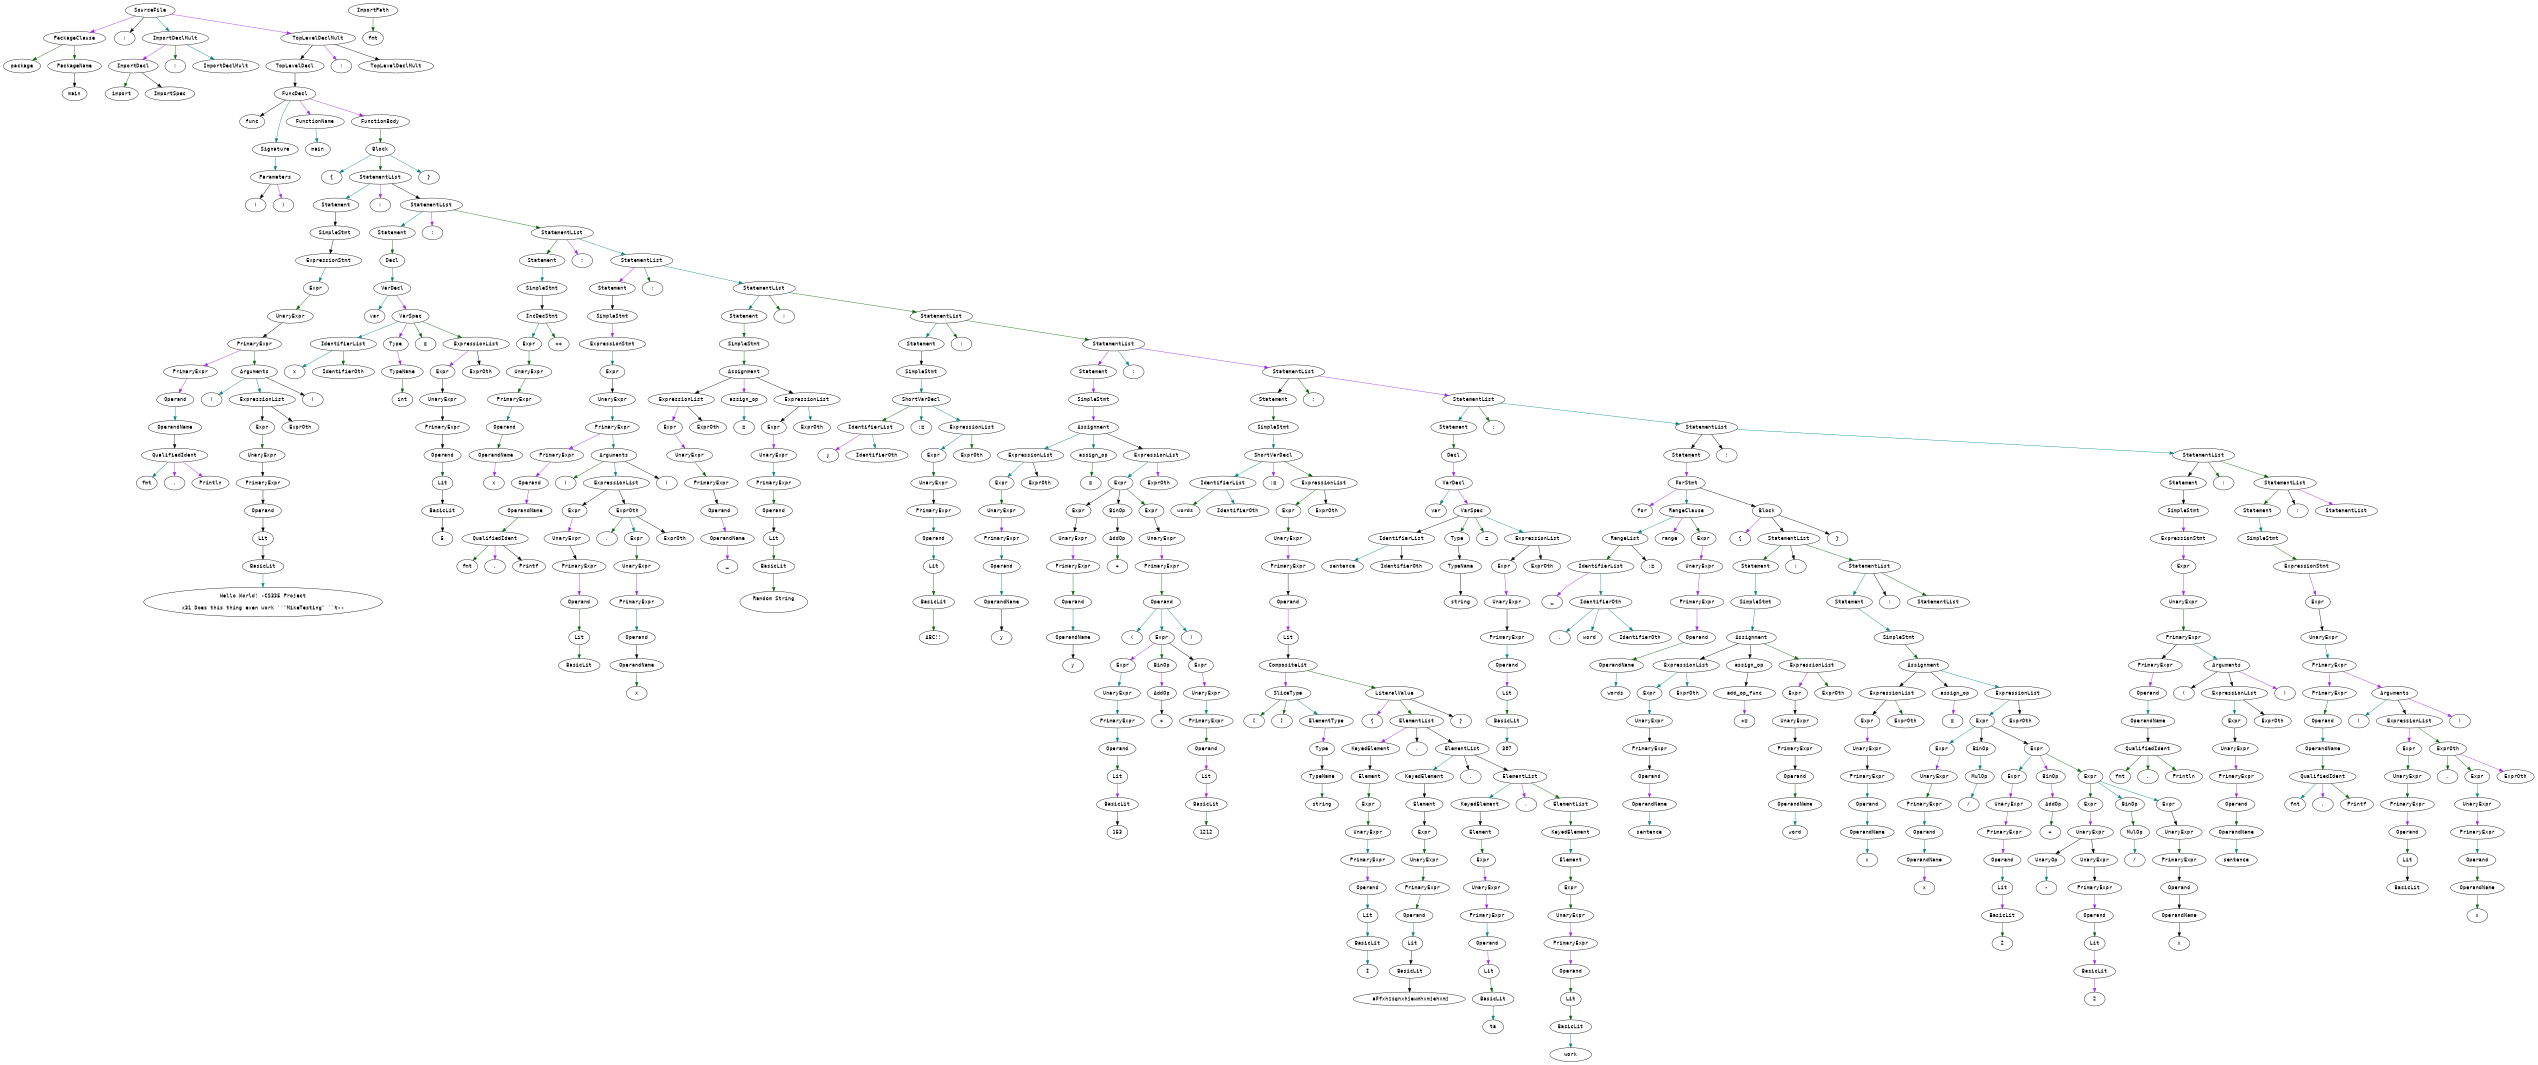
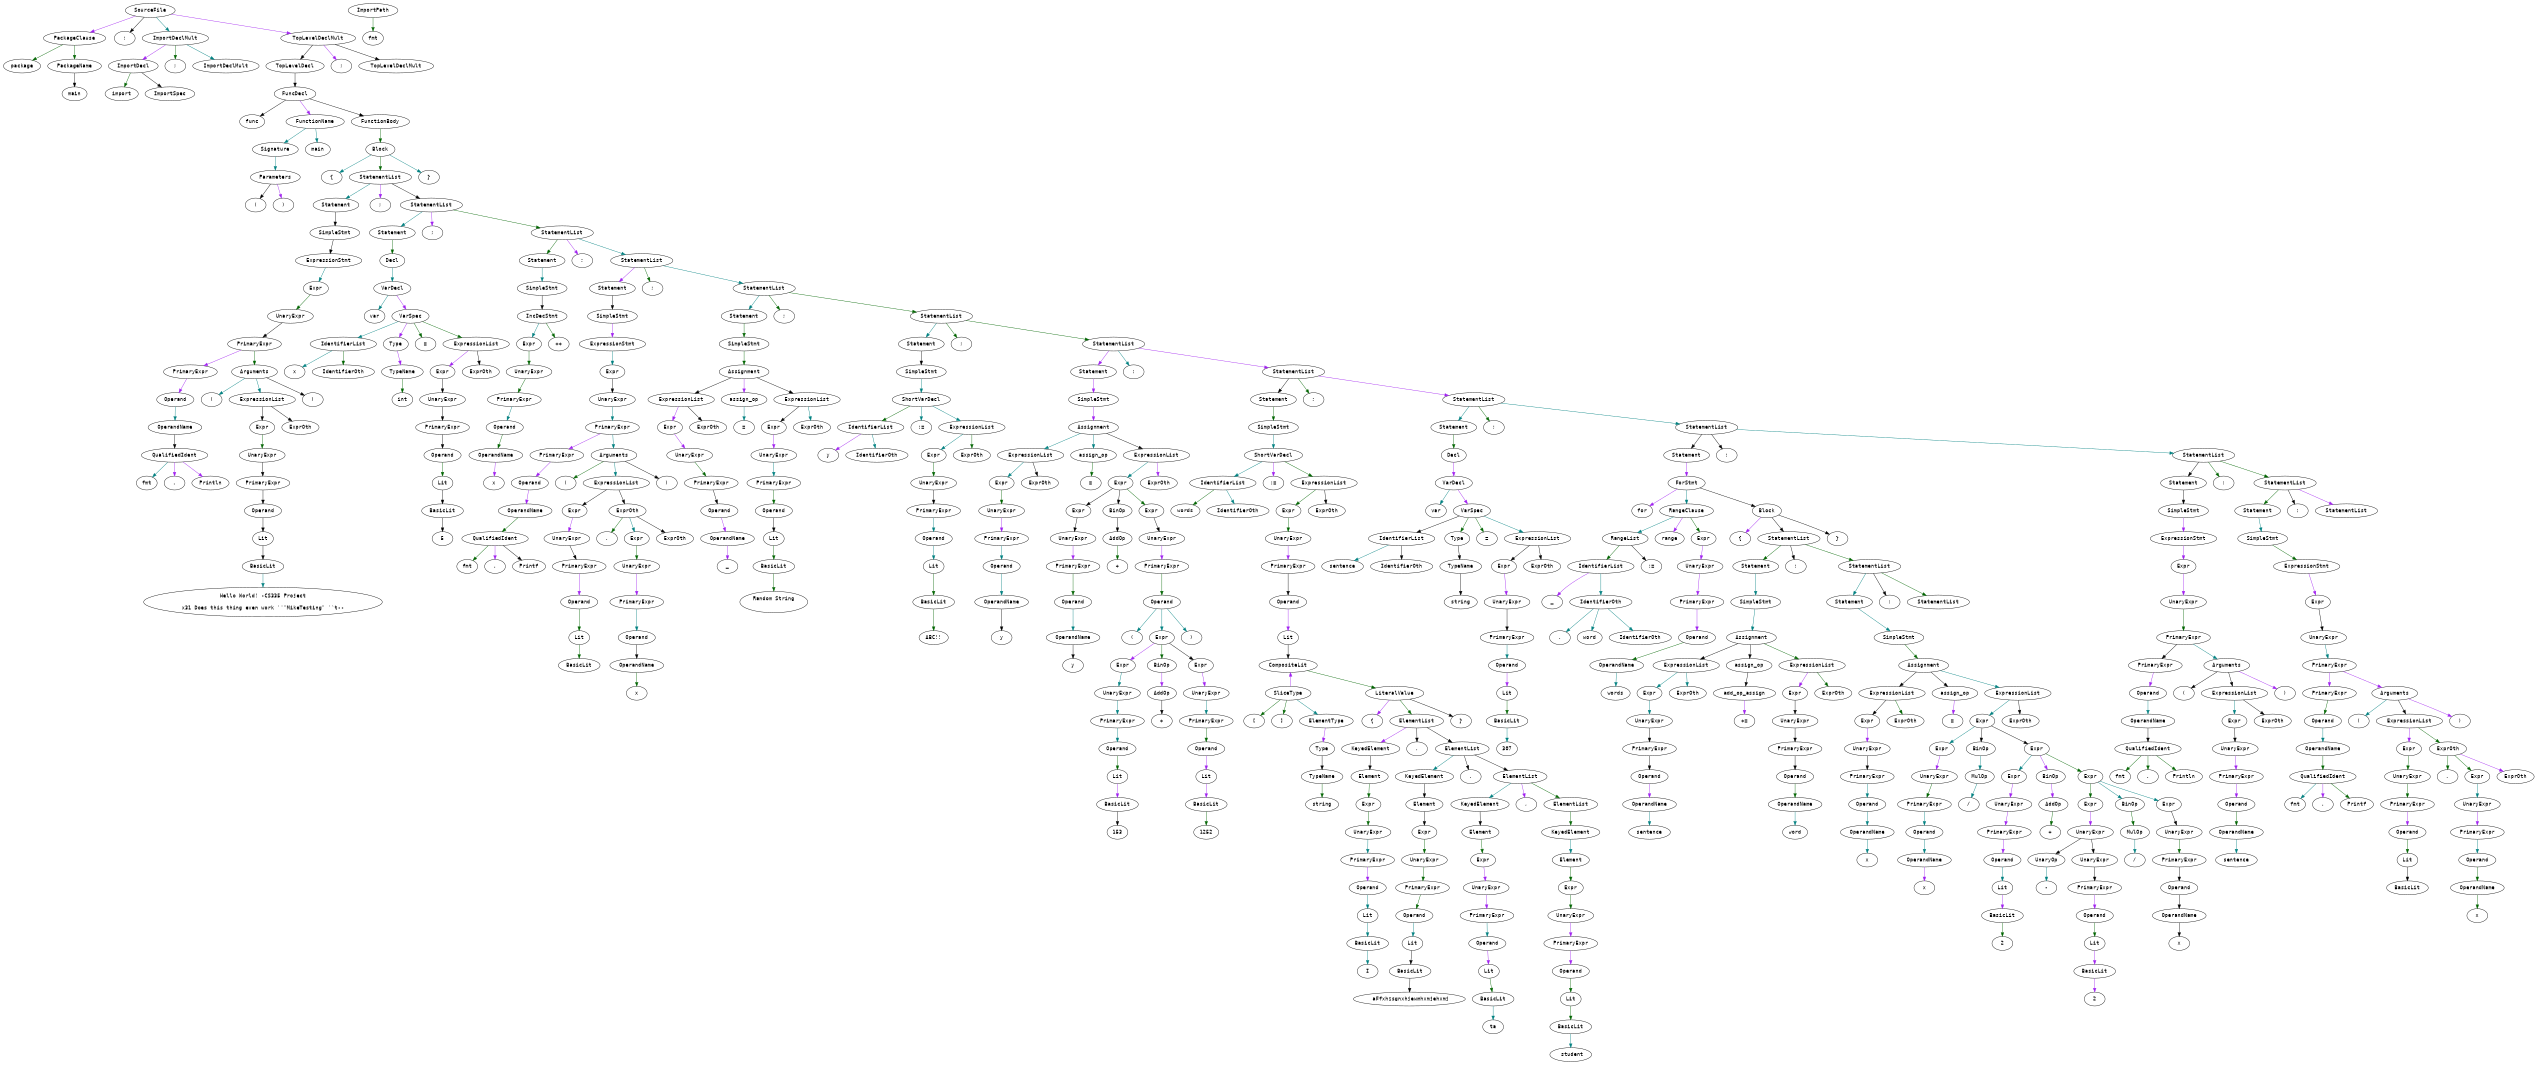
edge "FuncDecl" -> "FunctionBody": color purple -> black
edge "FuncDecl" -> "Signature": now "FunctionName" -> "Signature"
edge "CompositeLit" -> "SliceType": reversed
node "add_op_func": label "add_op_func" -> "add_op_assign"
node "1212": label "1212" -> "1252"
node "work": label "work" -> "student"
